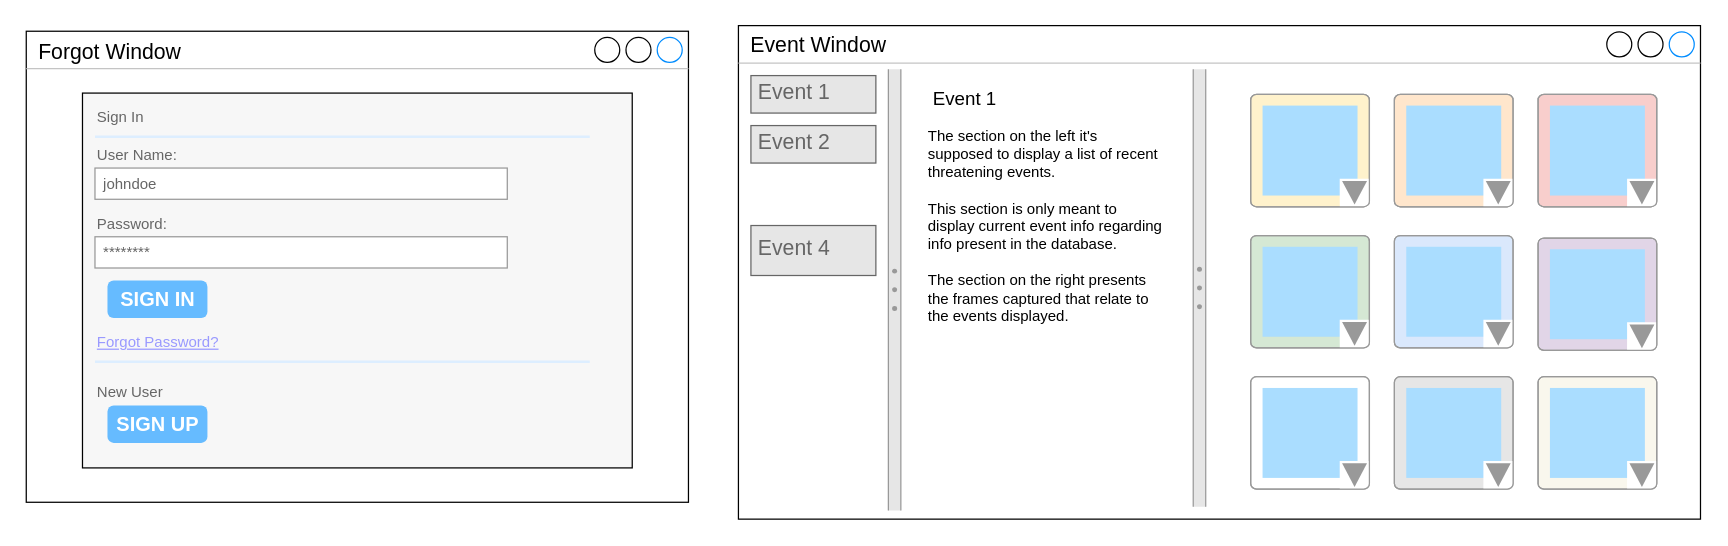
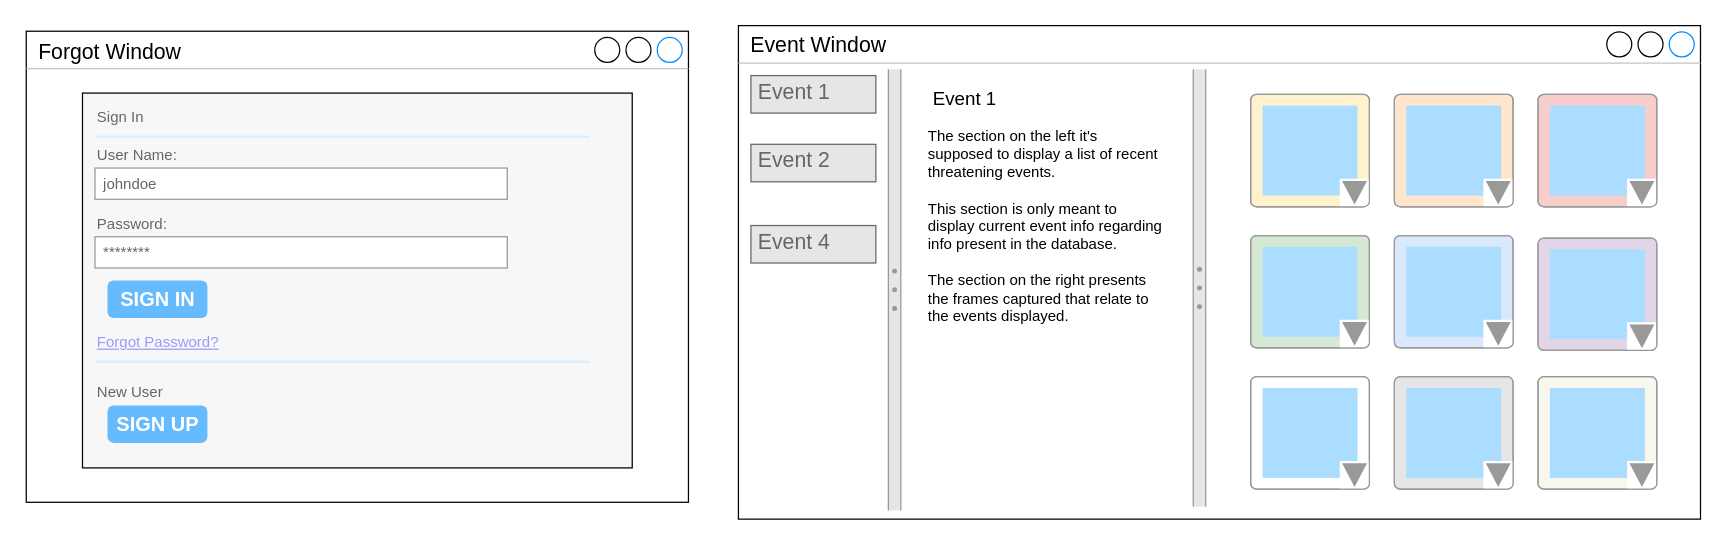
node "Event 2": moved (813, 144) -> (813, 163)
node "Event 4": size 125x50 -> 125x38
